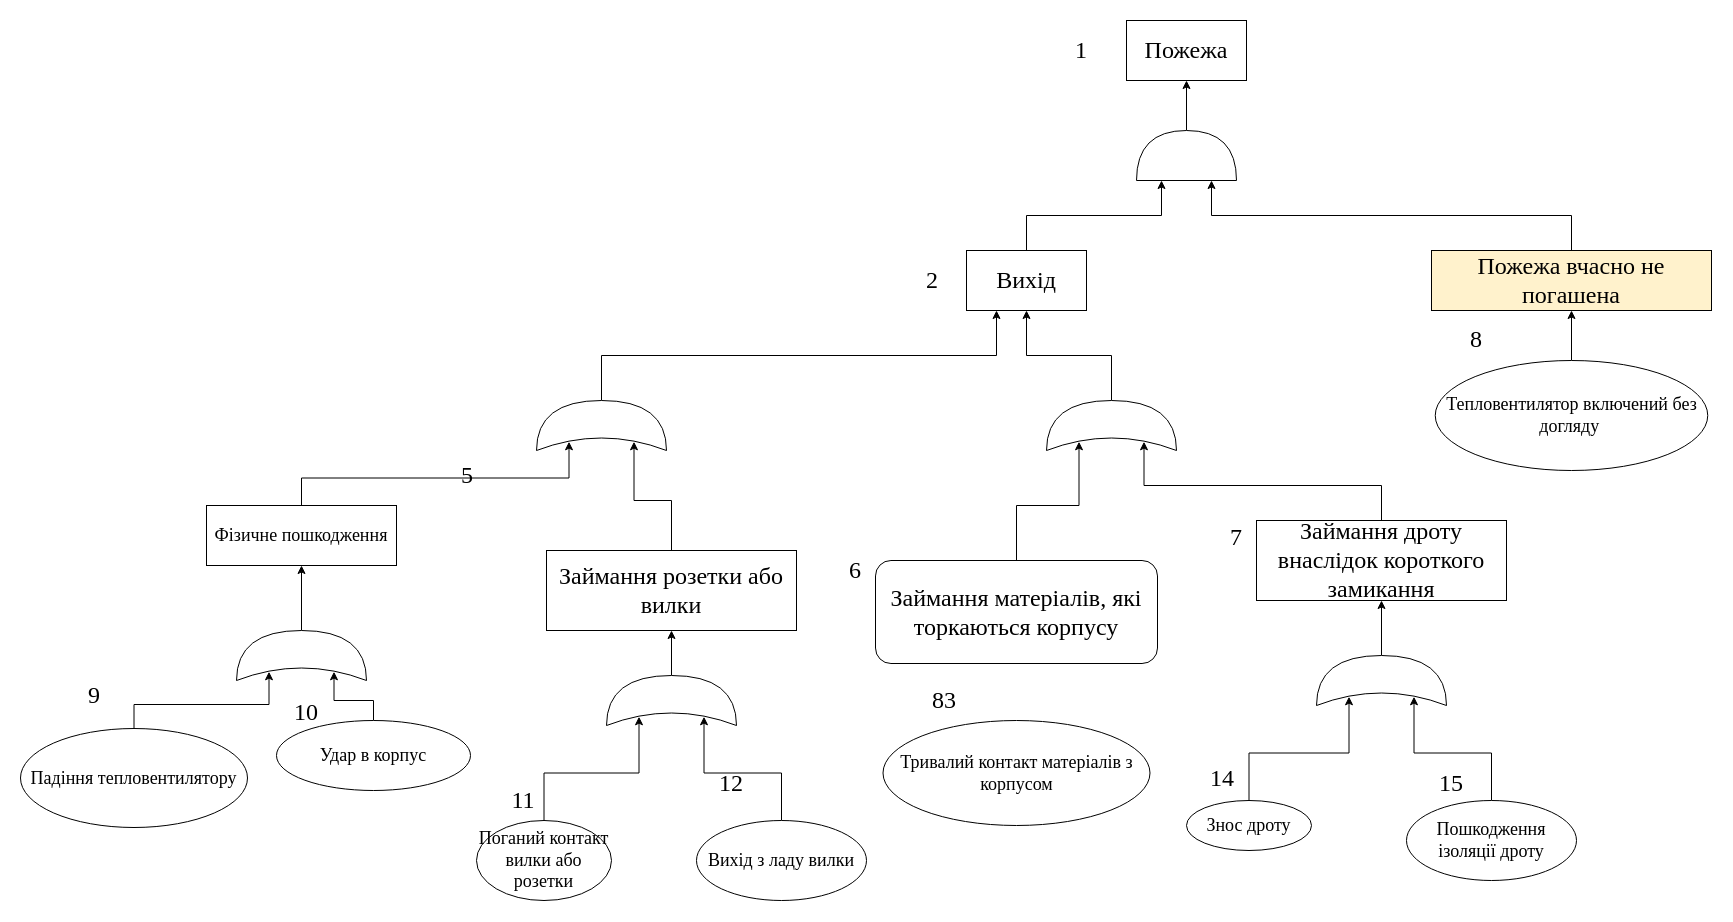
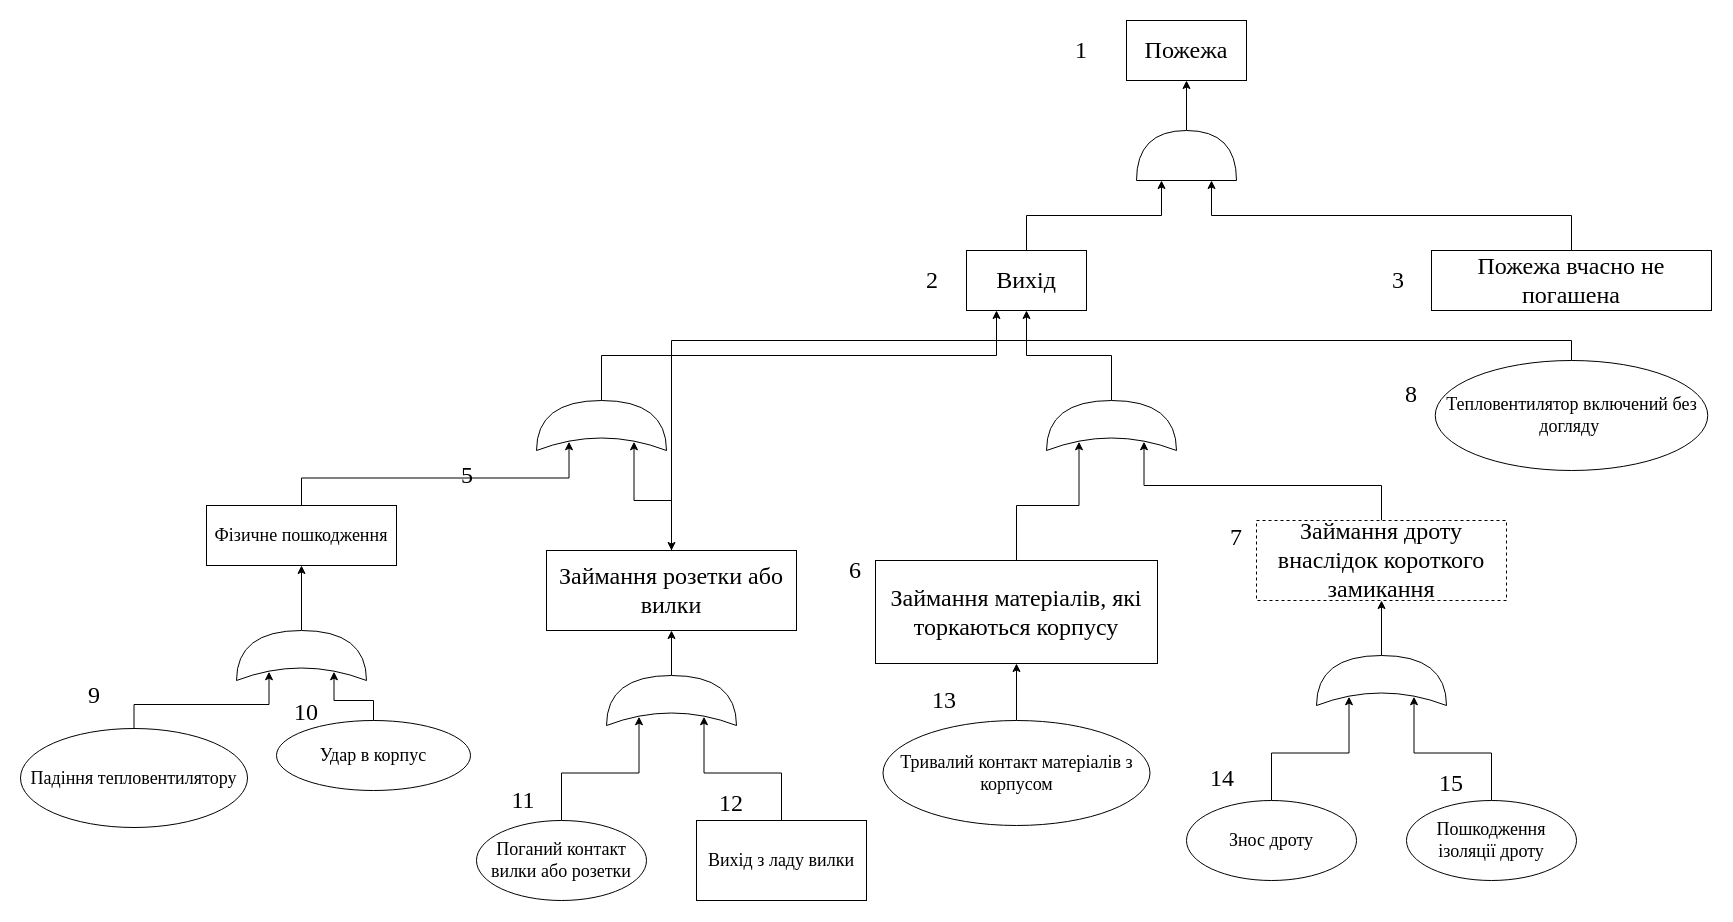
node "3": added
node "Пожежа вчасно не погашена": fillcolor #fff2cc -> #ffffff
edge "Тепловентилятор включений без догляду" -> "Пожежа вчасно не погашена": now "Тепловентилятор включений без догляду" -> "Займання розетки або вилки"
node "8": moved (1477, 340) -> (1412, 395)
node "Займання дроту внаслідок короткого замикання": style solid -> dashed
node "Займання матеріалів, які торкаються корпусу": shape rounded rectangle -> rectangle
edge "Тривалий контакт матеріалів з корпусом" -> "Займання матеріалів, які торкаються корпусу": added
node "83": label "83" -> "13"
node "12": moved (732, 784) -> (732, 804)
node "Знос дроту": size 125x50 -> 170x80
node "Поганий контакт вилки або розетки": size 135x80 -> 170x80
node "Вихід з ладу вилки": shape ellipse -> rectangle
